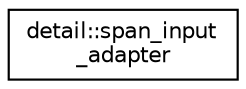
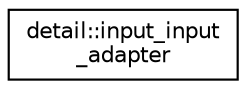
node "detail::span_input _adapter": label "detail::span_input _adapter" -> "detail::input_input _adapter"
